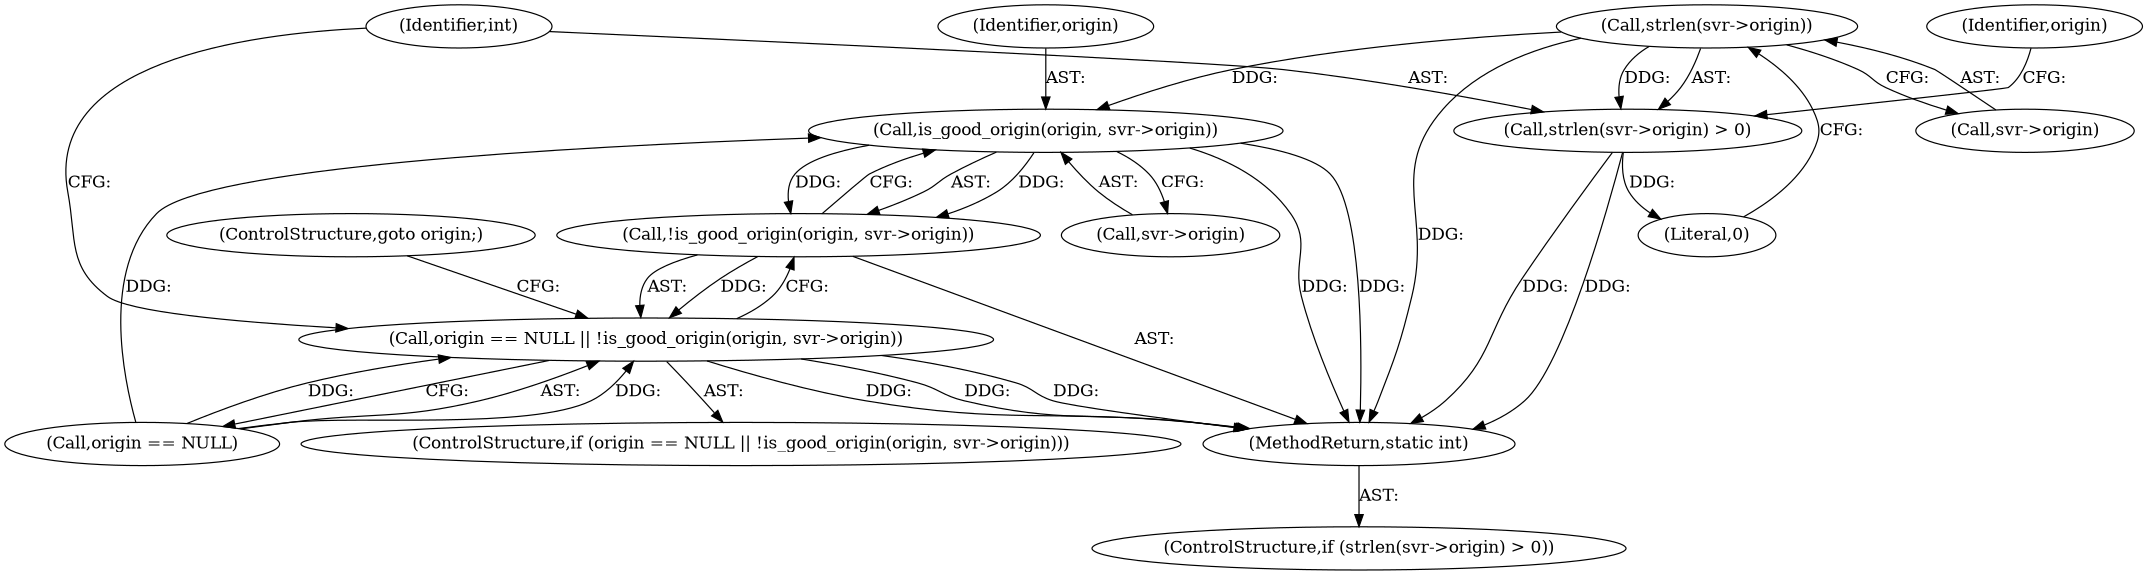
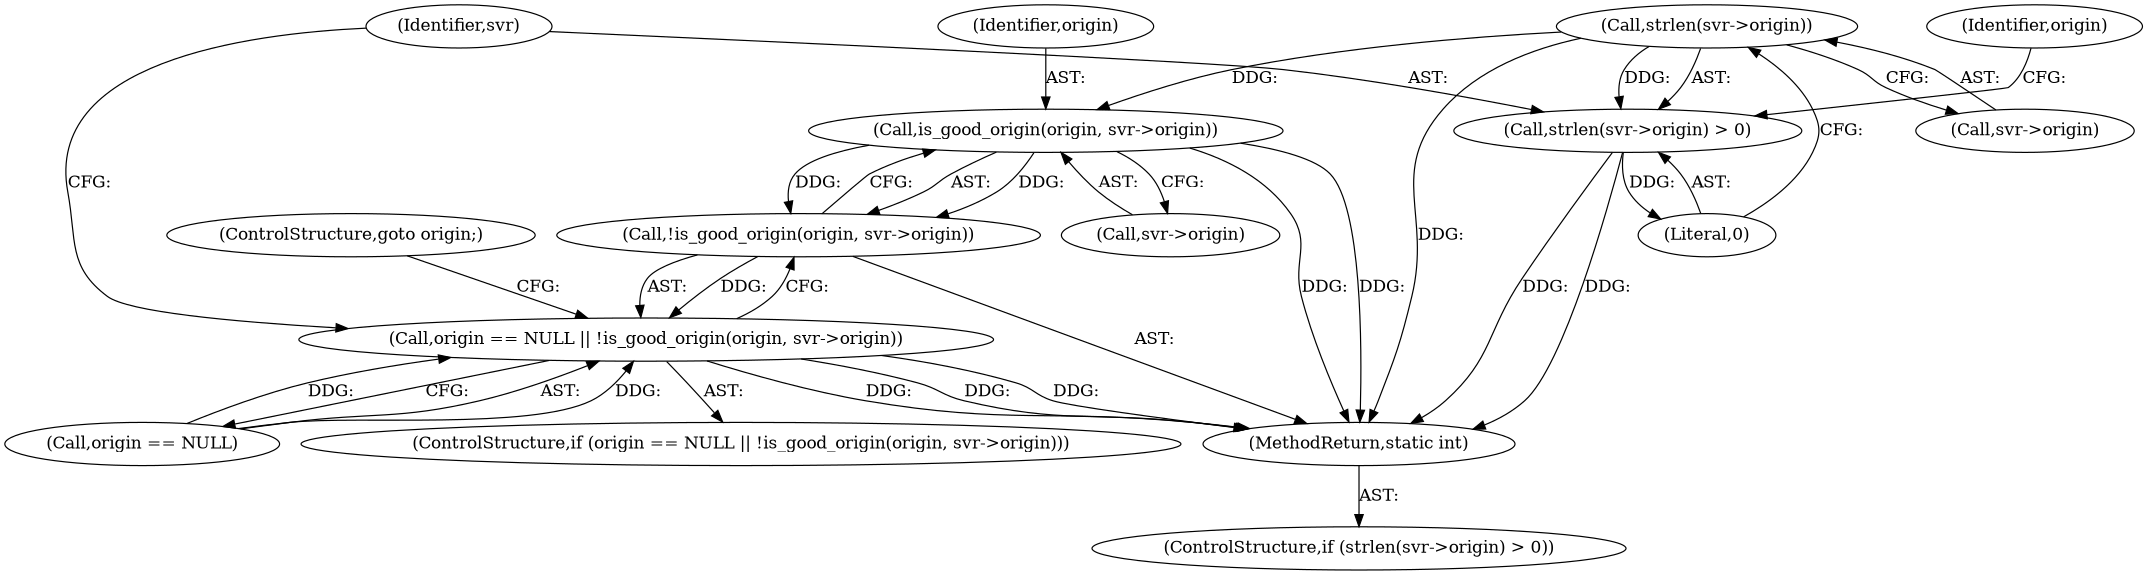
node "(Identifier,int)": label "(Identifier,int)" -> "(Identifier,svr)"
edge "(Call,origin == NULL)" -> "(Call,is_good_origin(origin, svr->origin))": removed, label "DDG:"
edge "(Literal,0)" -> "(Call,strlen(svr->origin) > 0)": added, label "AST:"
